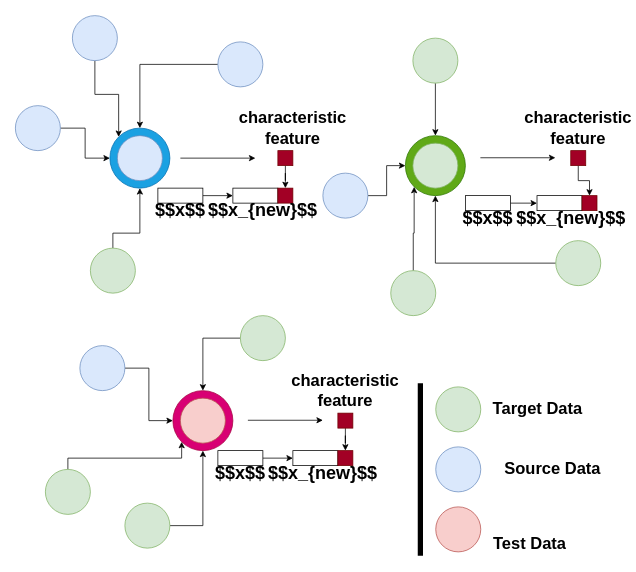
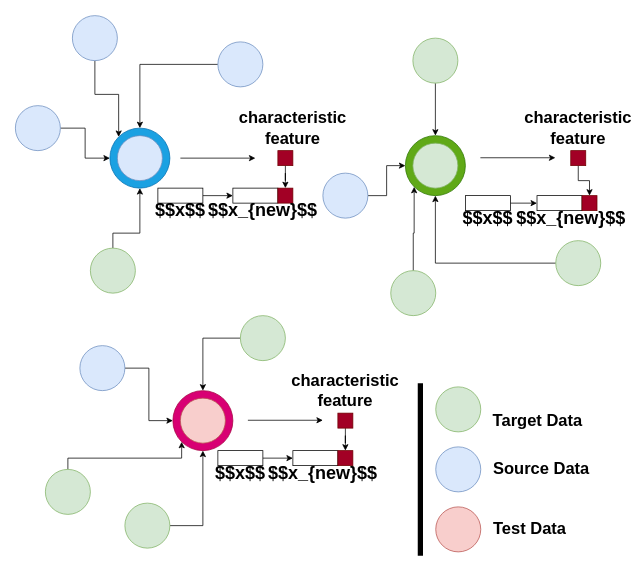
node "Target Data": moved (537, 409) -> (537, 420)
node "Source Data": moved (552, 469) -> (541, 469)
node "Test Data": moved (530, 544) -> (530, 529)
